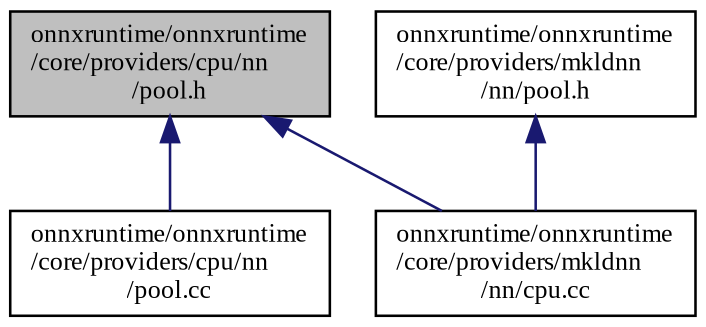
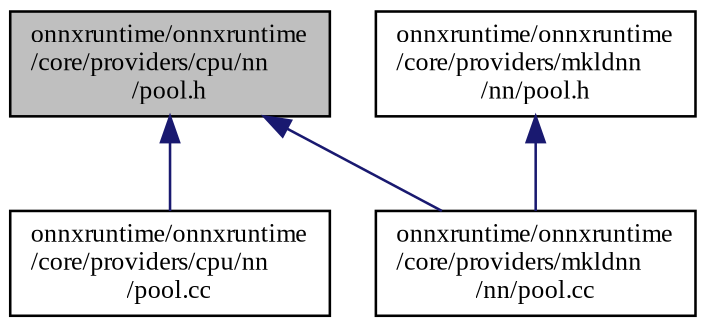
node "onnxruntime/onnxruntime /core/providers/mkldnn /nn/cpu.cc": label "onnxruntime/onnxruntime /core/providers/mkldnn /nn/cpu.cc" -> "onnxruntime/onnxruntime /core/providers/mkldnn /nn/pool.cc"
